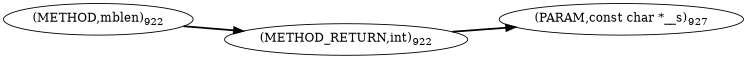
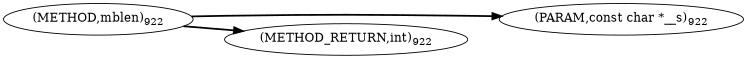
node "(PARAM,const char *__s)": text "927" -> "922"
edge "(METHOD_RETURN,int)" -> "(PARAM,const char *__s)": now "(METHOD,mblen)" -> "(PARAM,const char *__s)"
